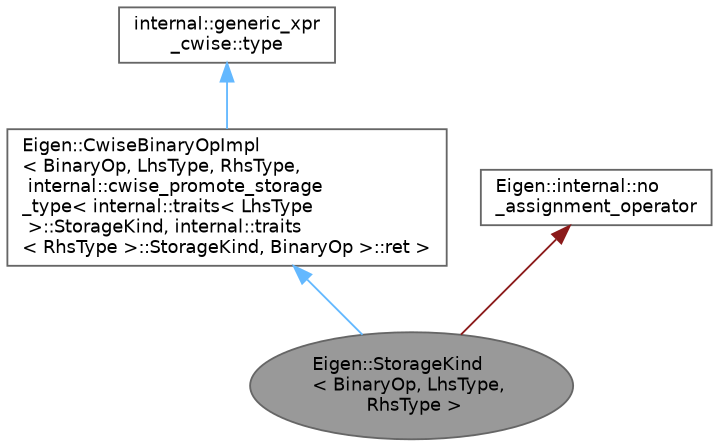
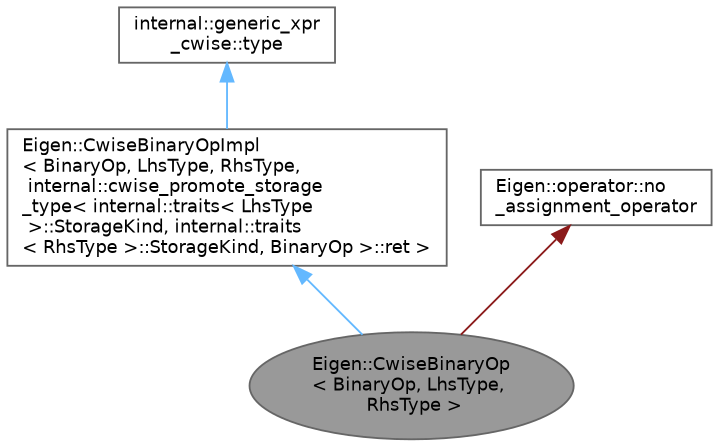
node "Eigen::internal::no _assignment_operator": label "Eigen::internal::no _assignment_operator" -> "Eigen::operator::no _assignment_operator"
node "Eigen::StorageKind < BinaryOp, LhsType, RhsType >": label "Eigen::StorageKind < BinaryOp, LhsType, RhsType >" -> "Eigen::CwiseBinaryOp < BinaryOp, LhsType, RhsType >"
